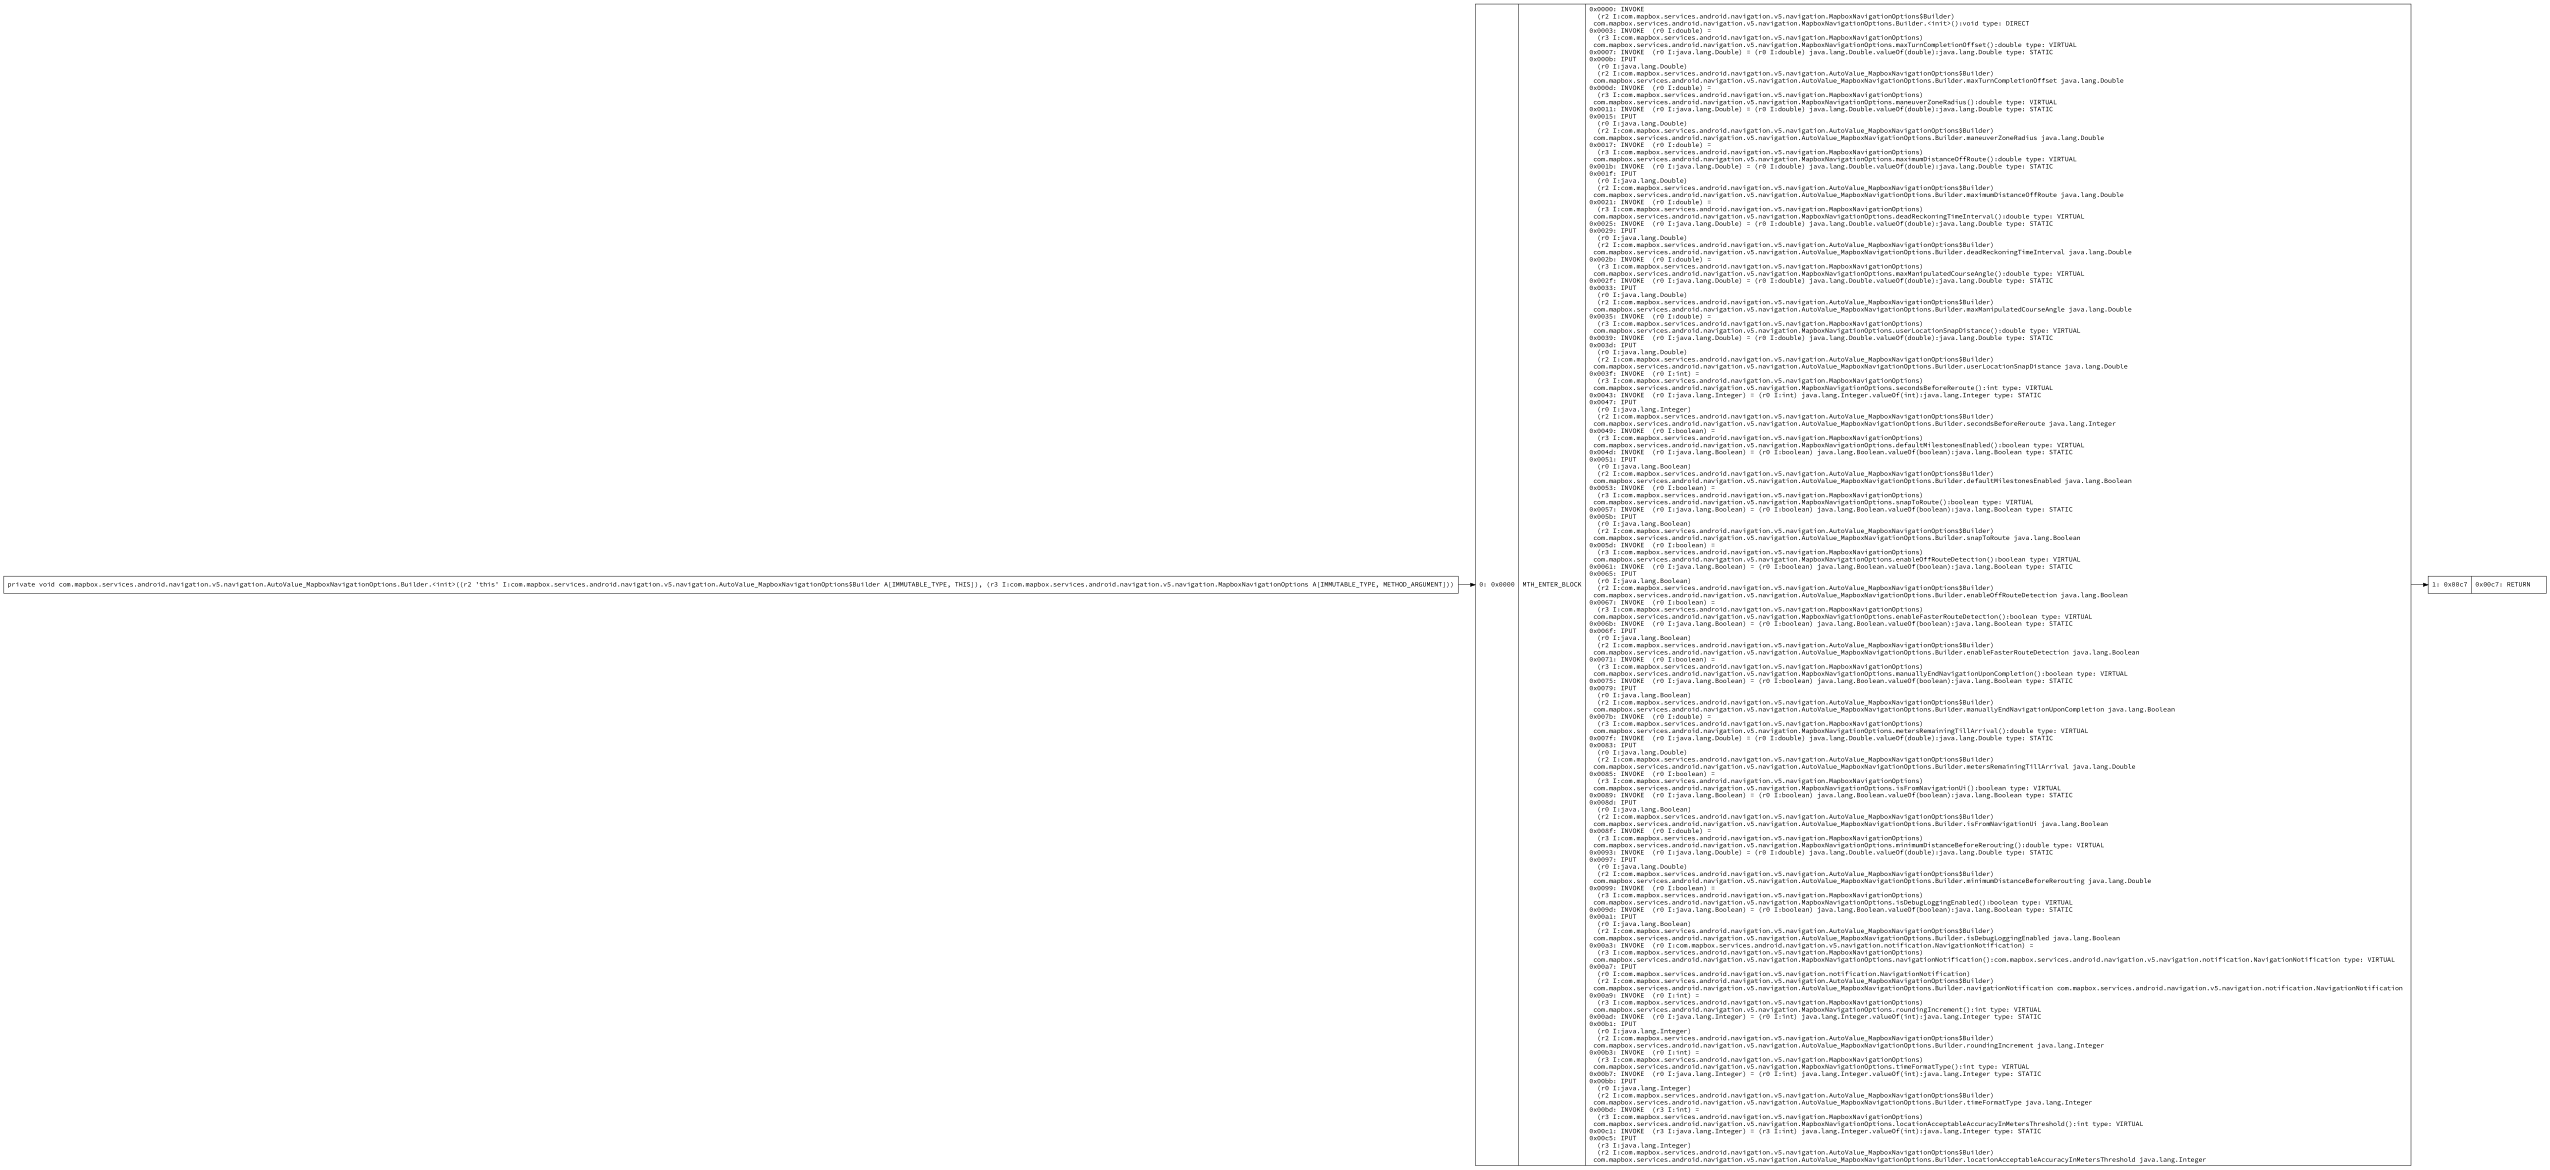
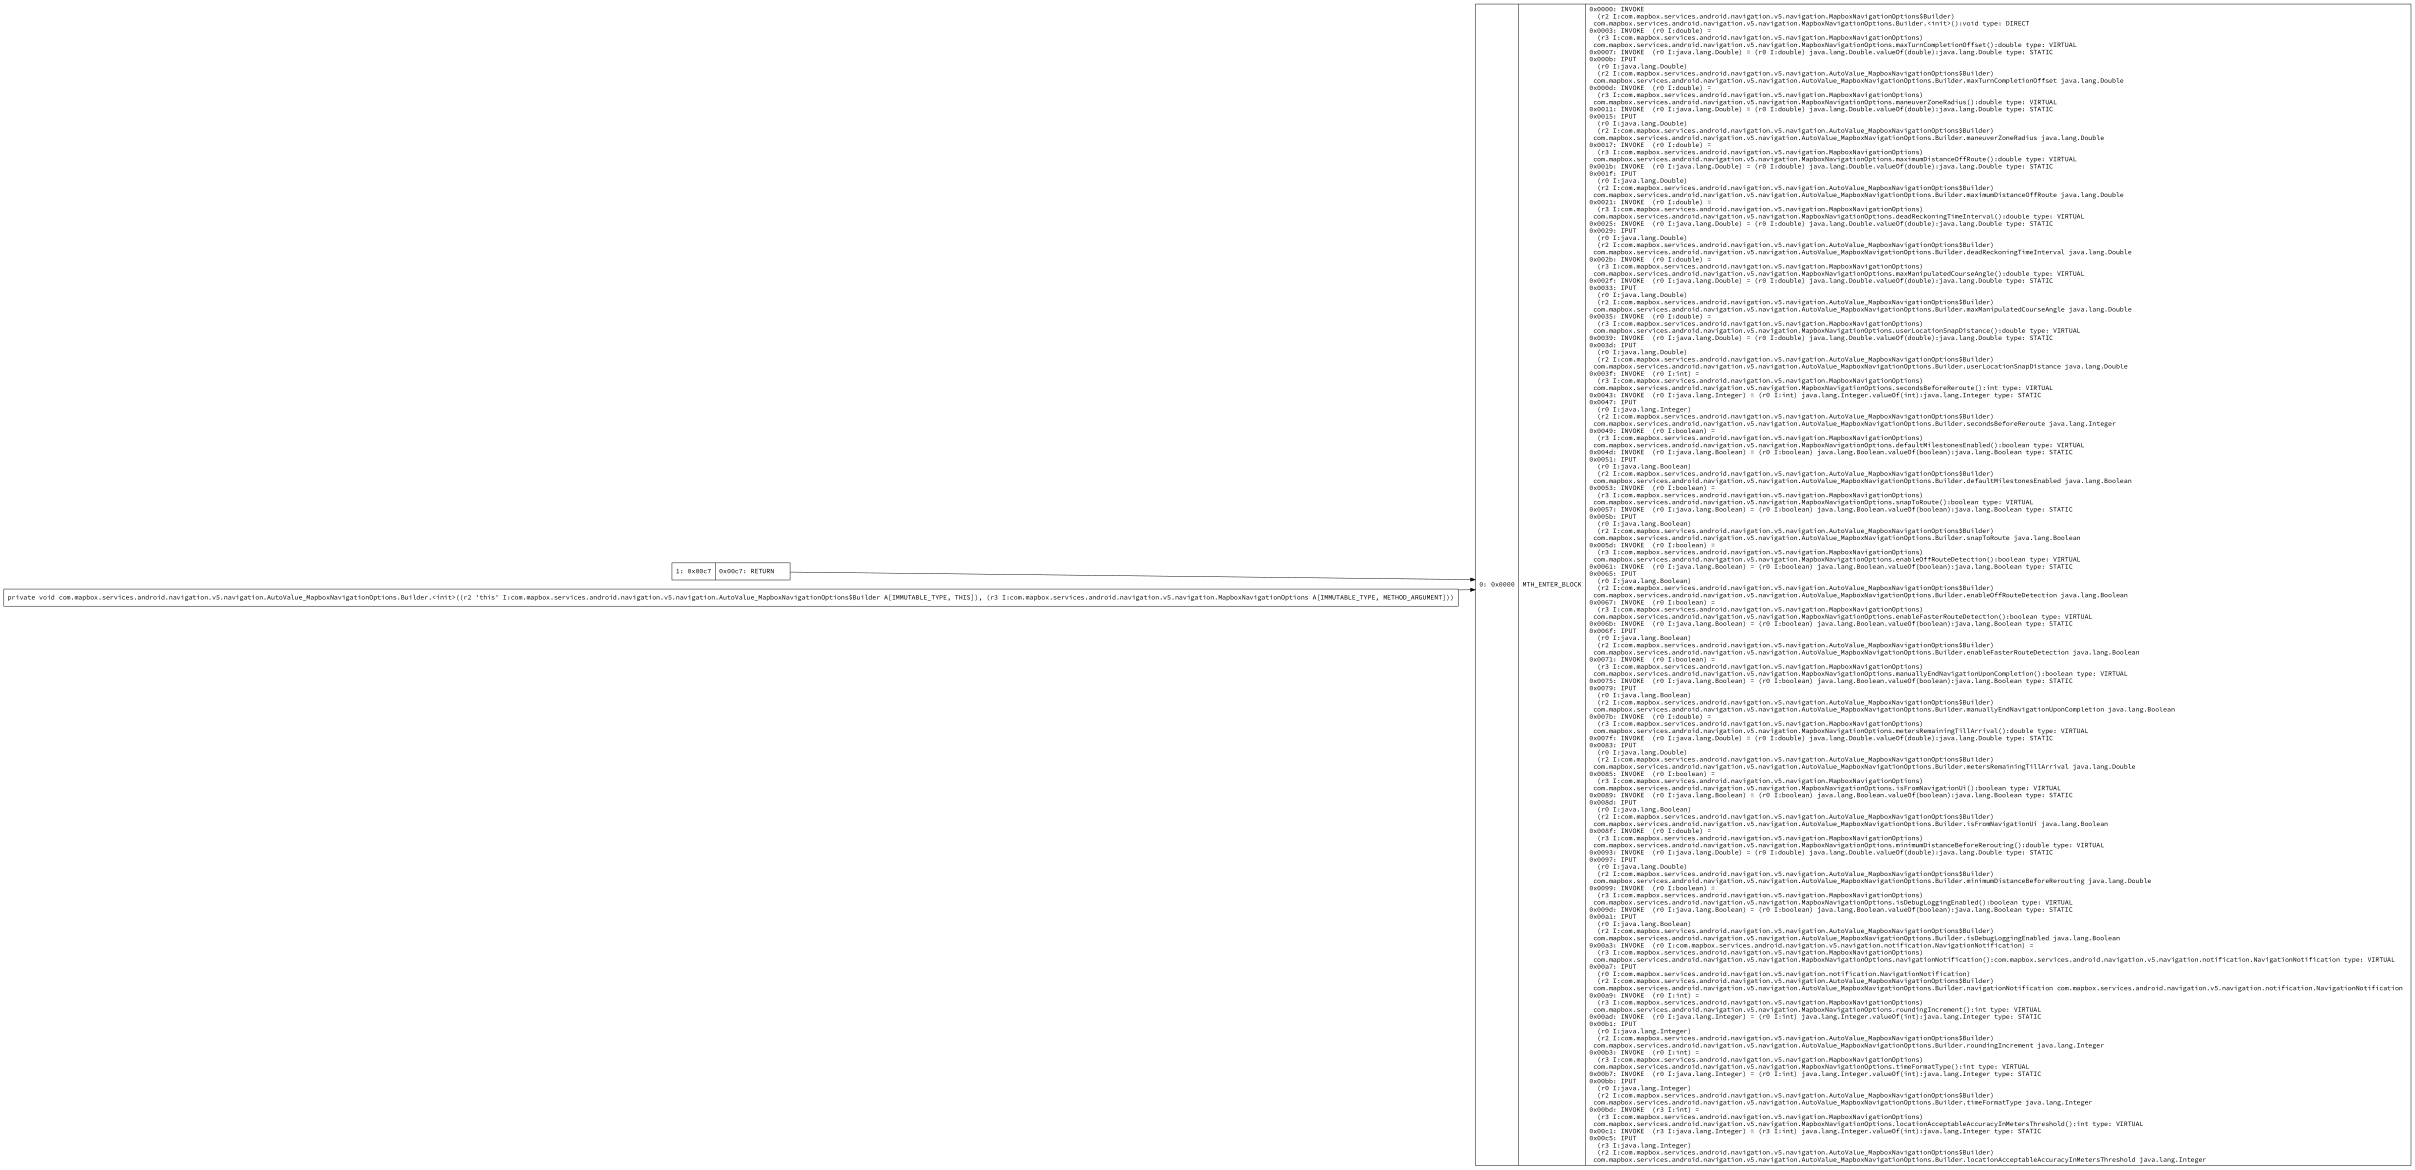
edge "0: 0x0000" -> "1: 0x00c7": reversed
